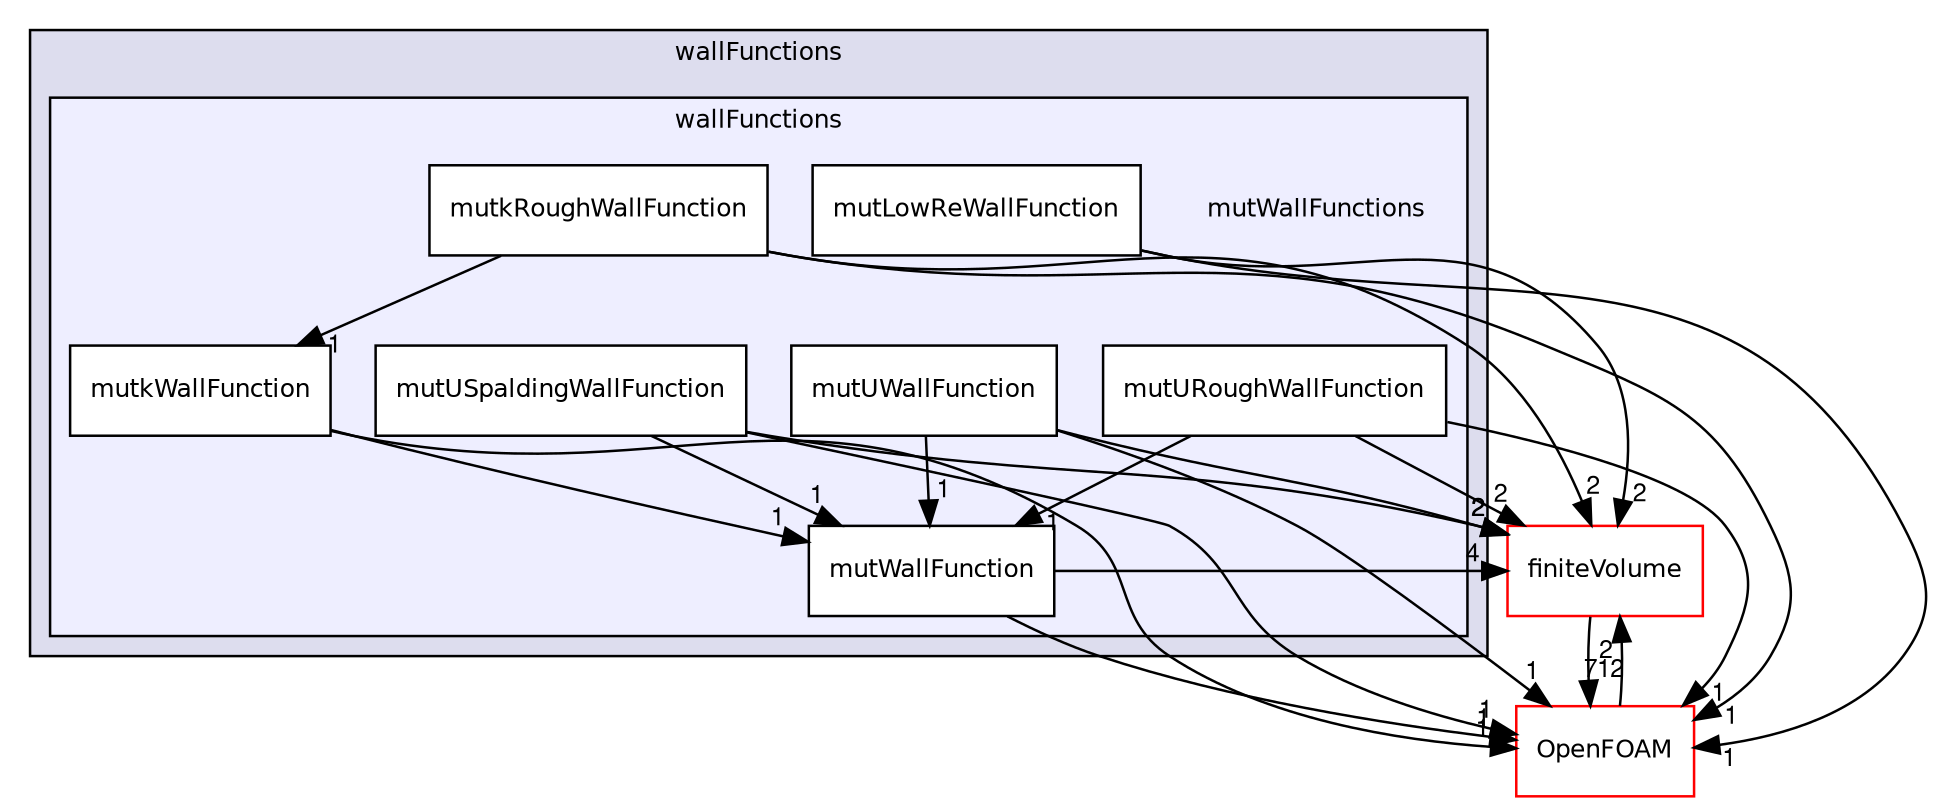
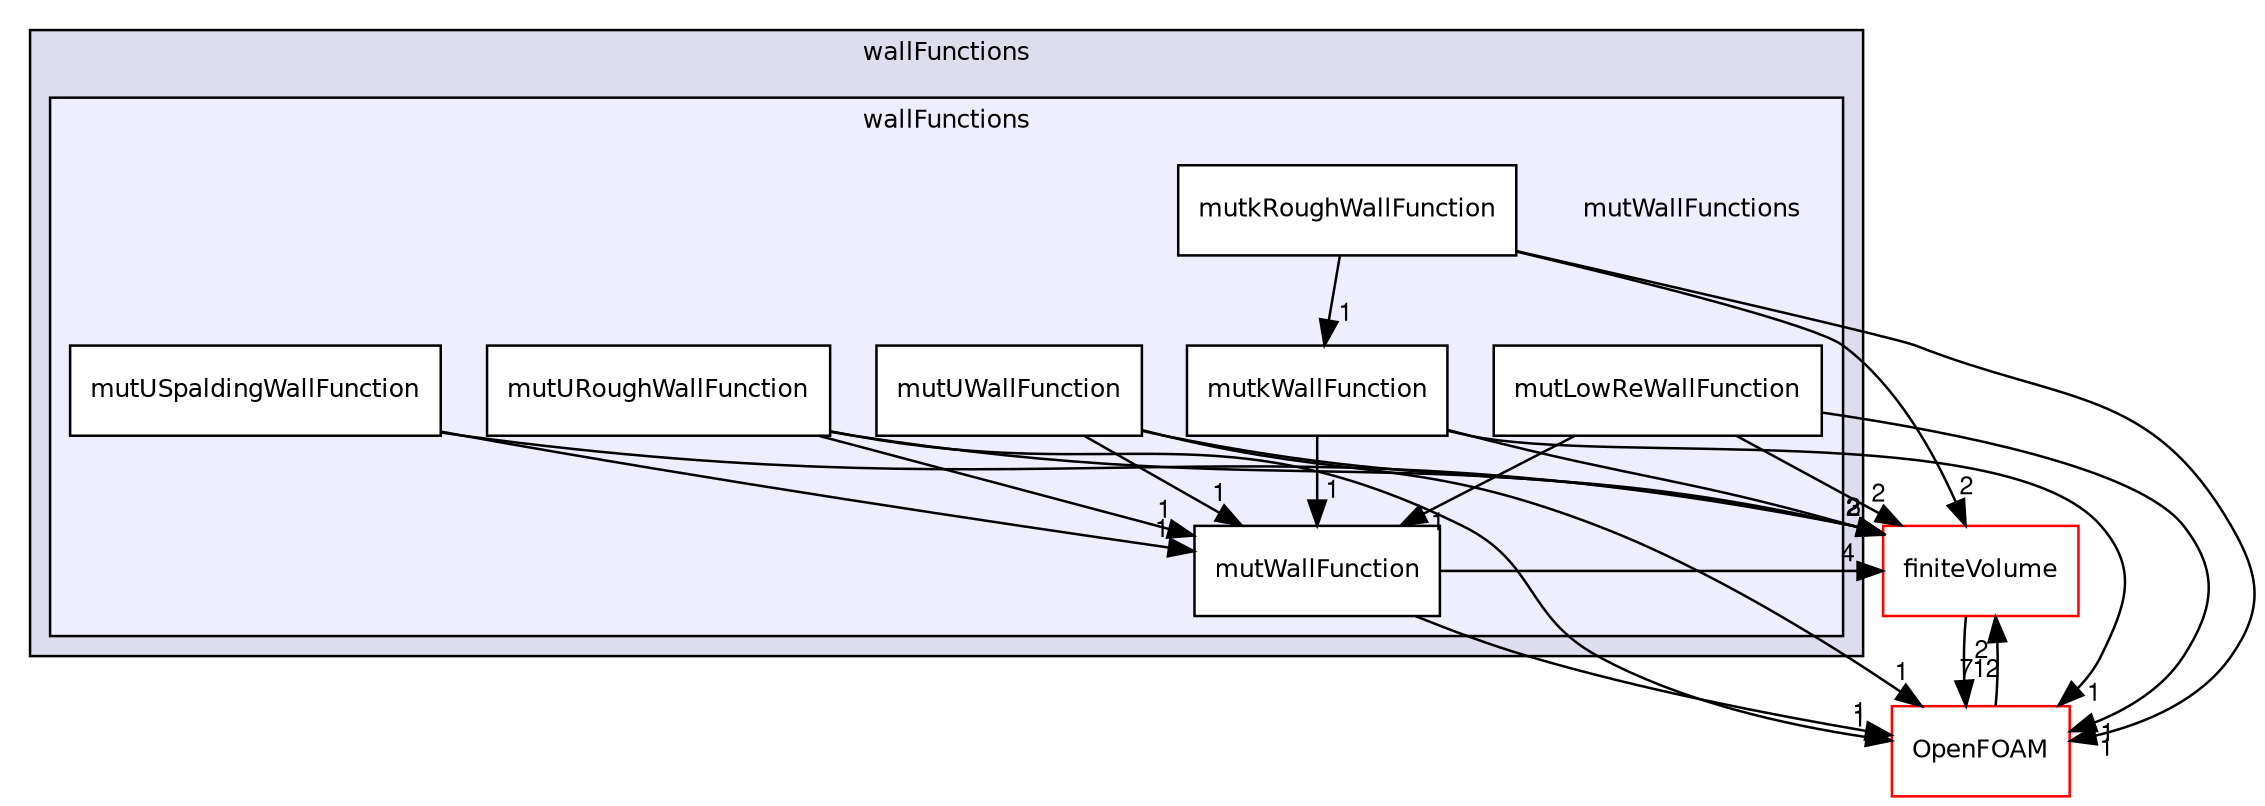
edge "mutkWallFunction" -> "finiteVolume": added
edge "mutLowReWallFunction" -> "mutWallFunction": added
edge "mutUSpaldingWallFunction" -> "OpenFOAM": removed
